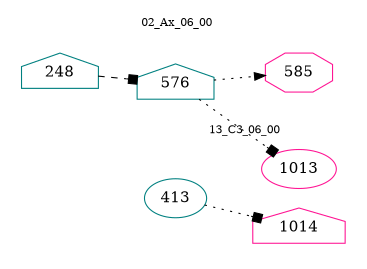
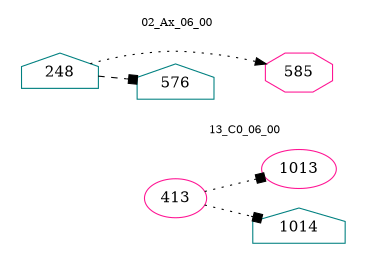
edge "576" -> "585": now "248" -> "585"
edge "576" -> "1013": now "413" -> "1013"
cluster "13_C3_06_00": label "13_C3_06_00" -> "13_C0_06_00"
node "413": color teal -> deeppink
node "1014": color deeppink -> teal
